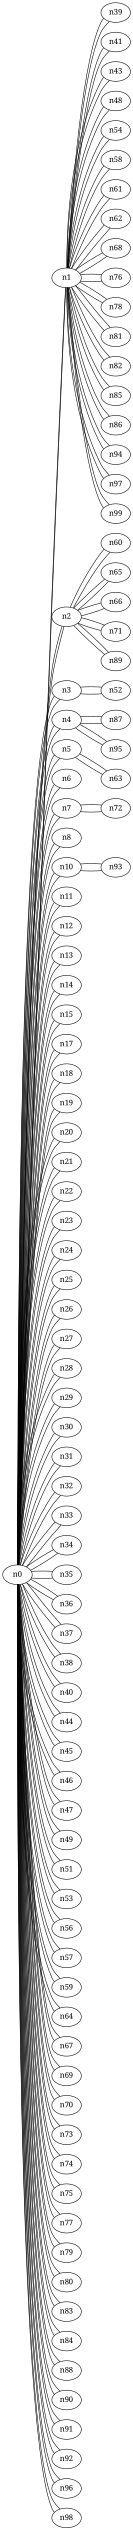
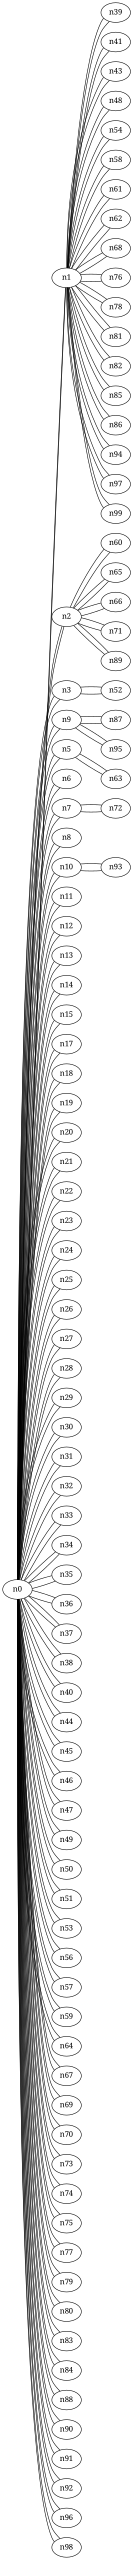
node "n4": label "n4" -> "n9"
node "n50": added
